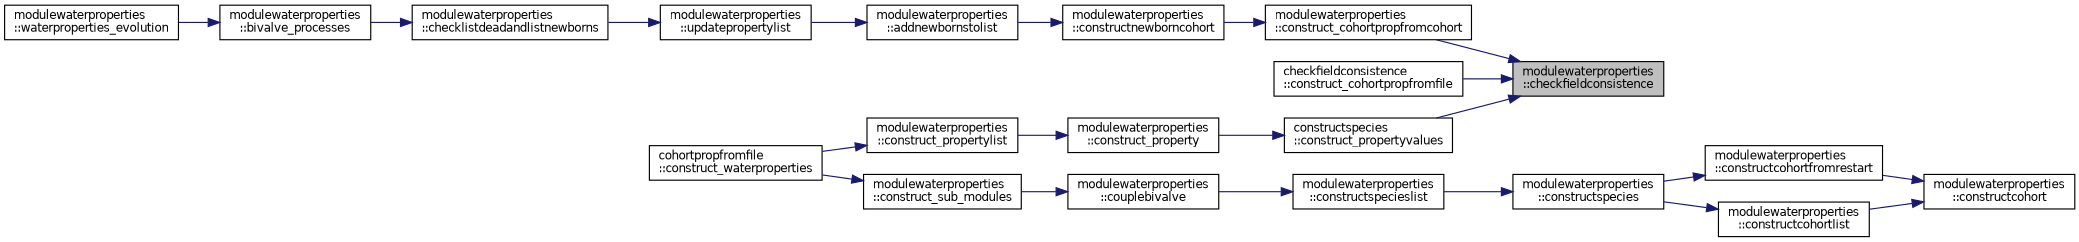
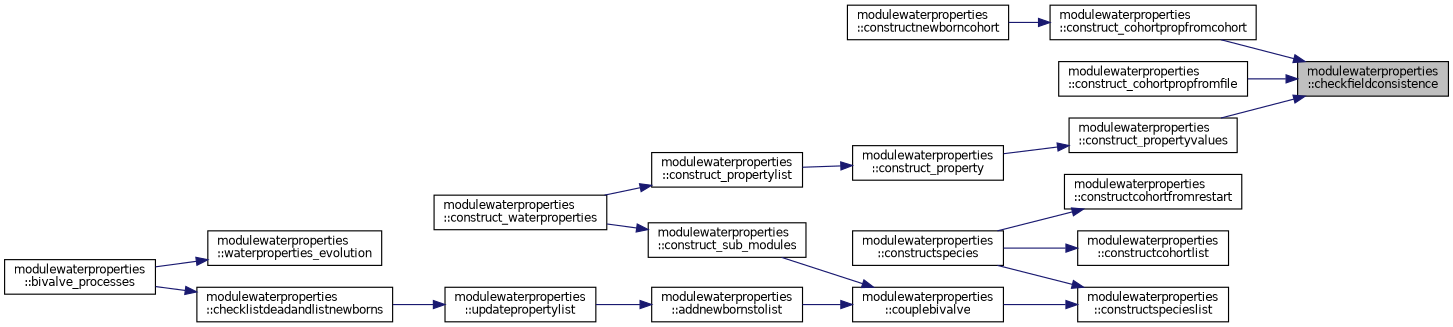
edge "modulewaterproperties ::waterproperties_evolution" -> "modulewaterproperties ::bivalve_processes": reversed
edge "modulewaterproperties ::addnewbornstolist" -> "modulewaterproperties ::constructnewborncohort": now "modulewaterproperties ::addnewbornstolist" -> "modulewaterproperties ::couplebivalve"
node "checkfieldconsistence ::construct_cohortpropfromfile": label "checkfieldconsistence ::construct_cohortpropfromfile" -> "modulewaterproperties ::construct_cohortpropfromfile"
node "constructspecies ::construct_propertyvalues": label "constructspecies ::construct_propertyvalues" -> "modulewaterproperties ::construct_propertyvalues"
node "cohortpropfromfile ::construct_waterproperties": label "cohortpropfromfile ::construct_waterproperties" -> "modulewaterproperties ::construct_waterproperties"
edge "modulewaterproperties ::constructspecieslist" -> "modulewaterproperties ::constructspecies": reversed
node "modulewaterproperties ::constructcohort": removed
